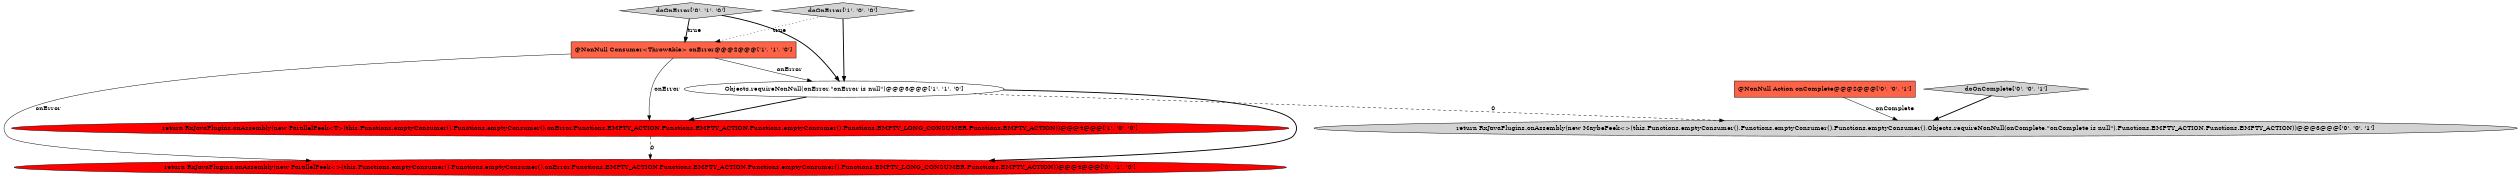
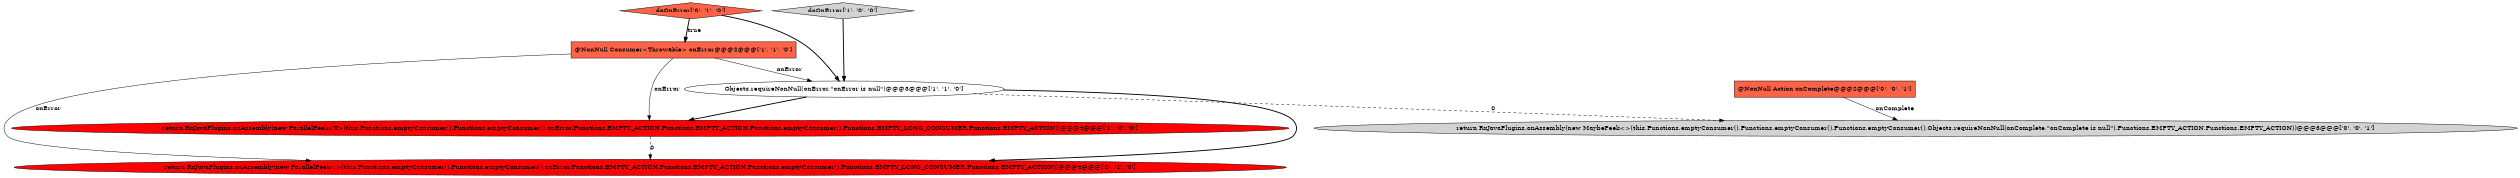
node "doOnError['0', '1', '0']": fillcolor lightgray -> tomato
edge "doOnError['1', '0', '0']" -> "@NonNull Consumer<Throwable> onError@@@2@@@['1', '1', '0']": removed, label "true"
node "doOnComplete['0', '0', '1']": removed
